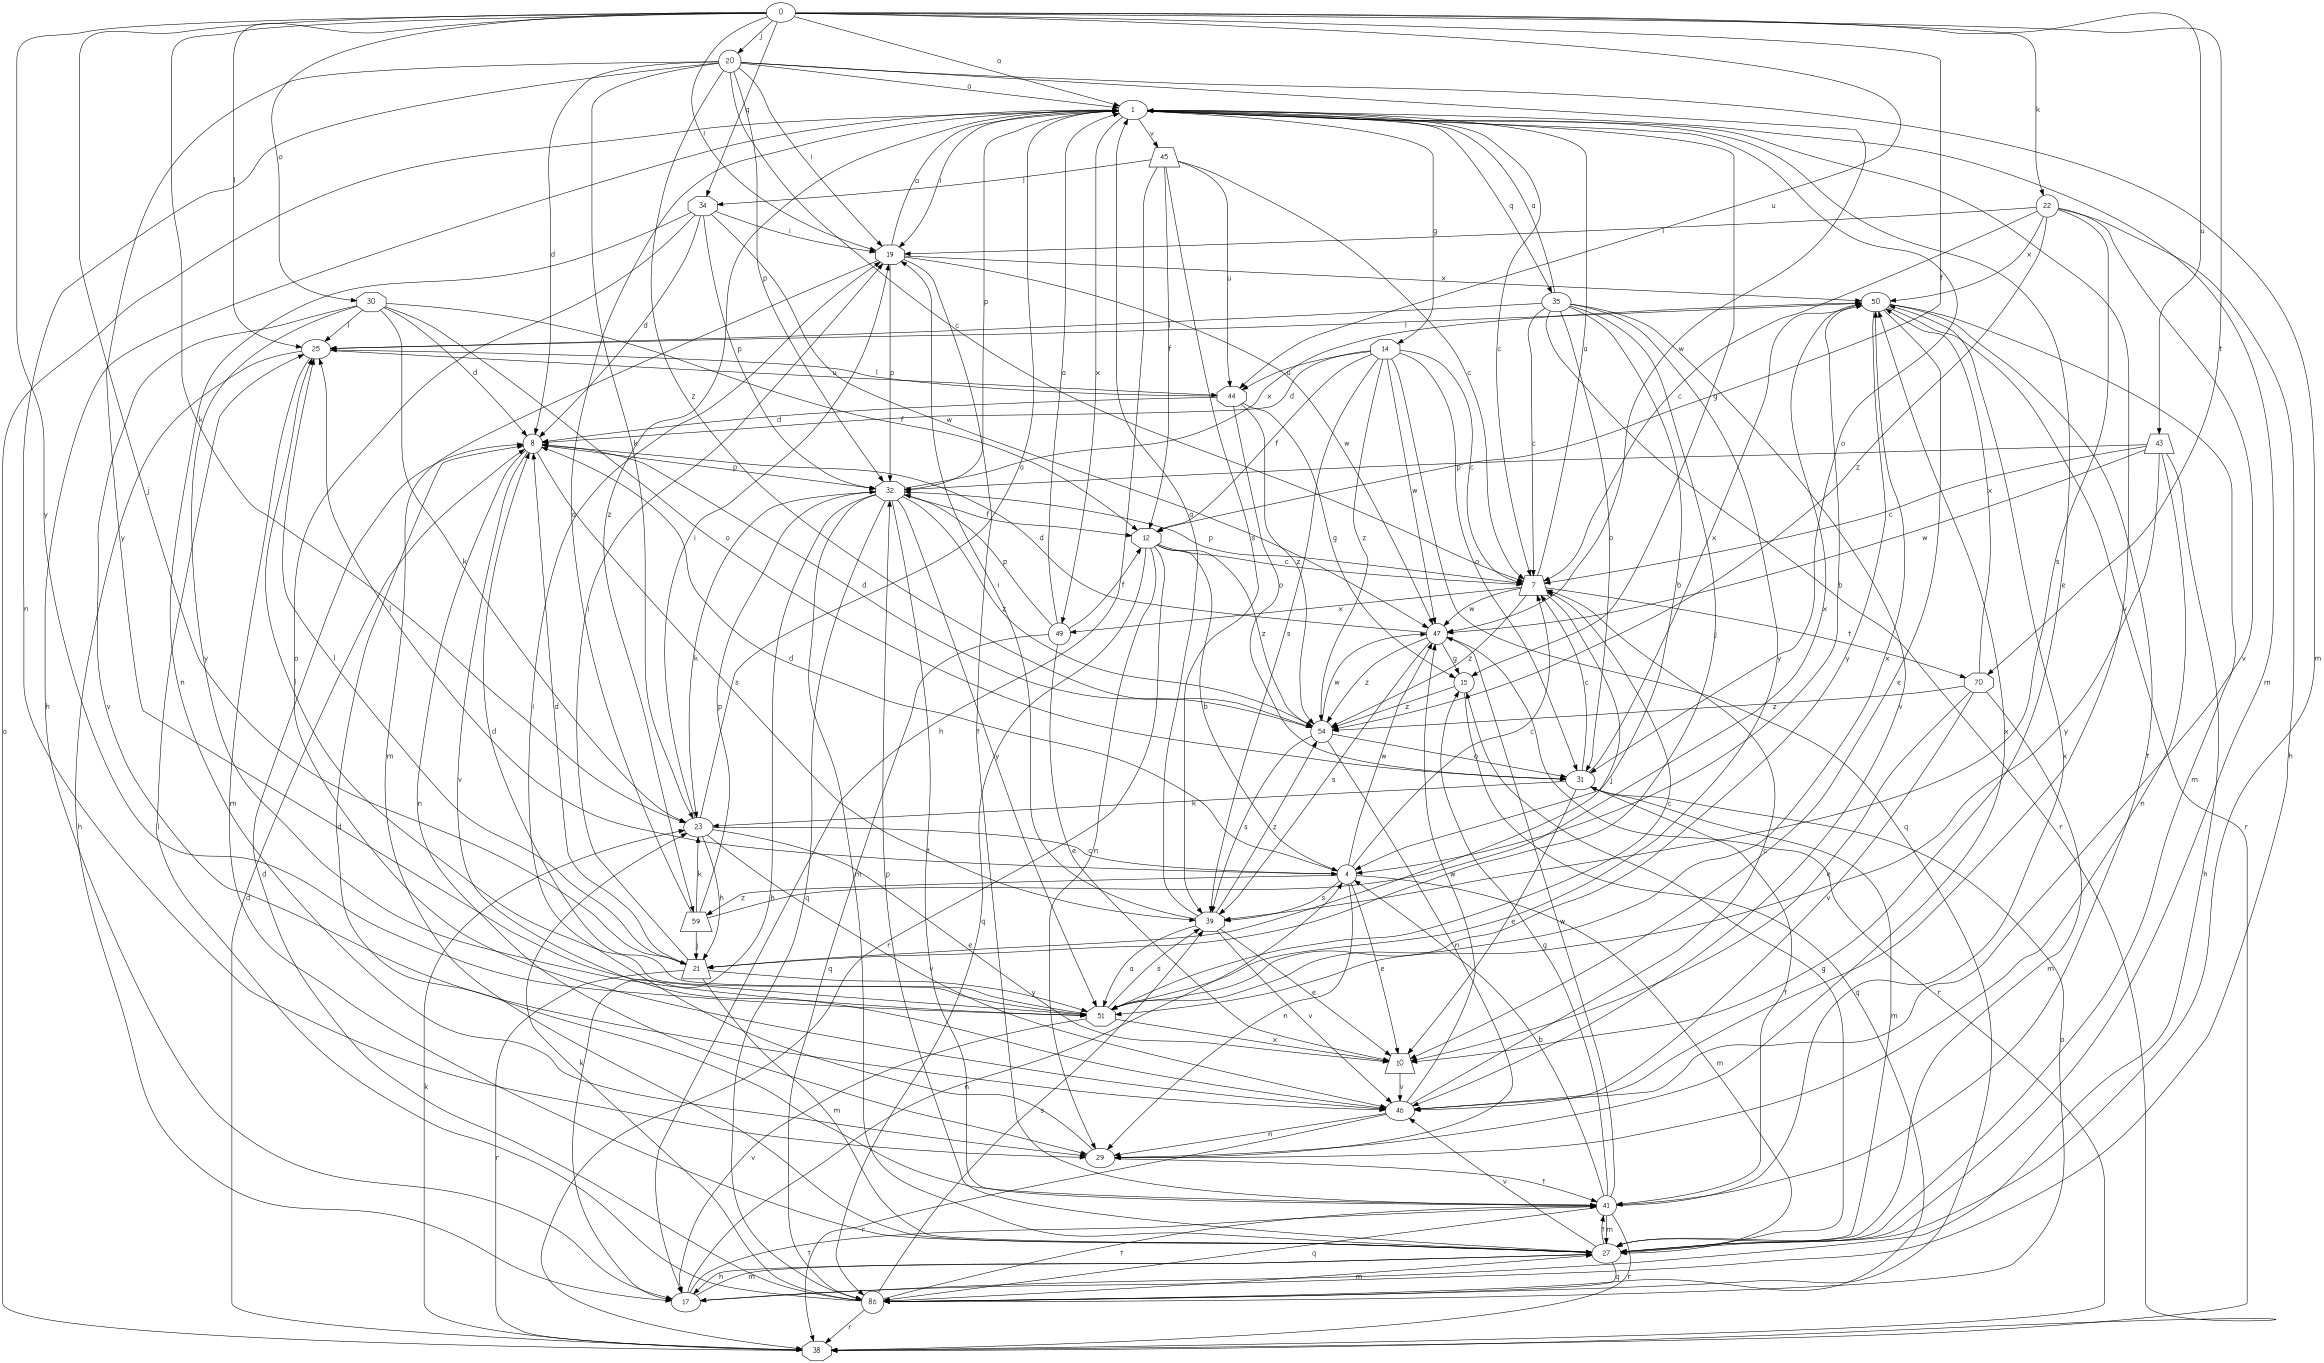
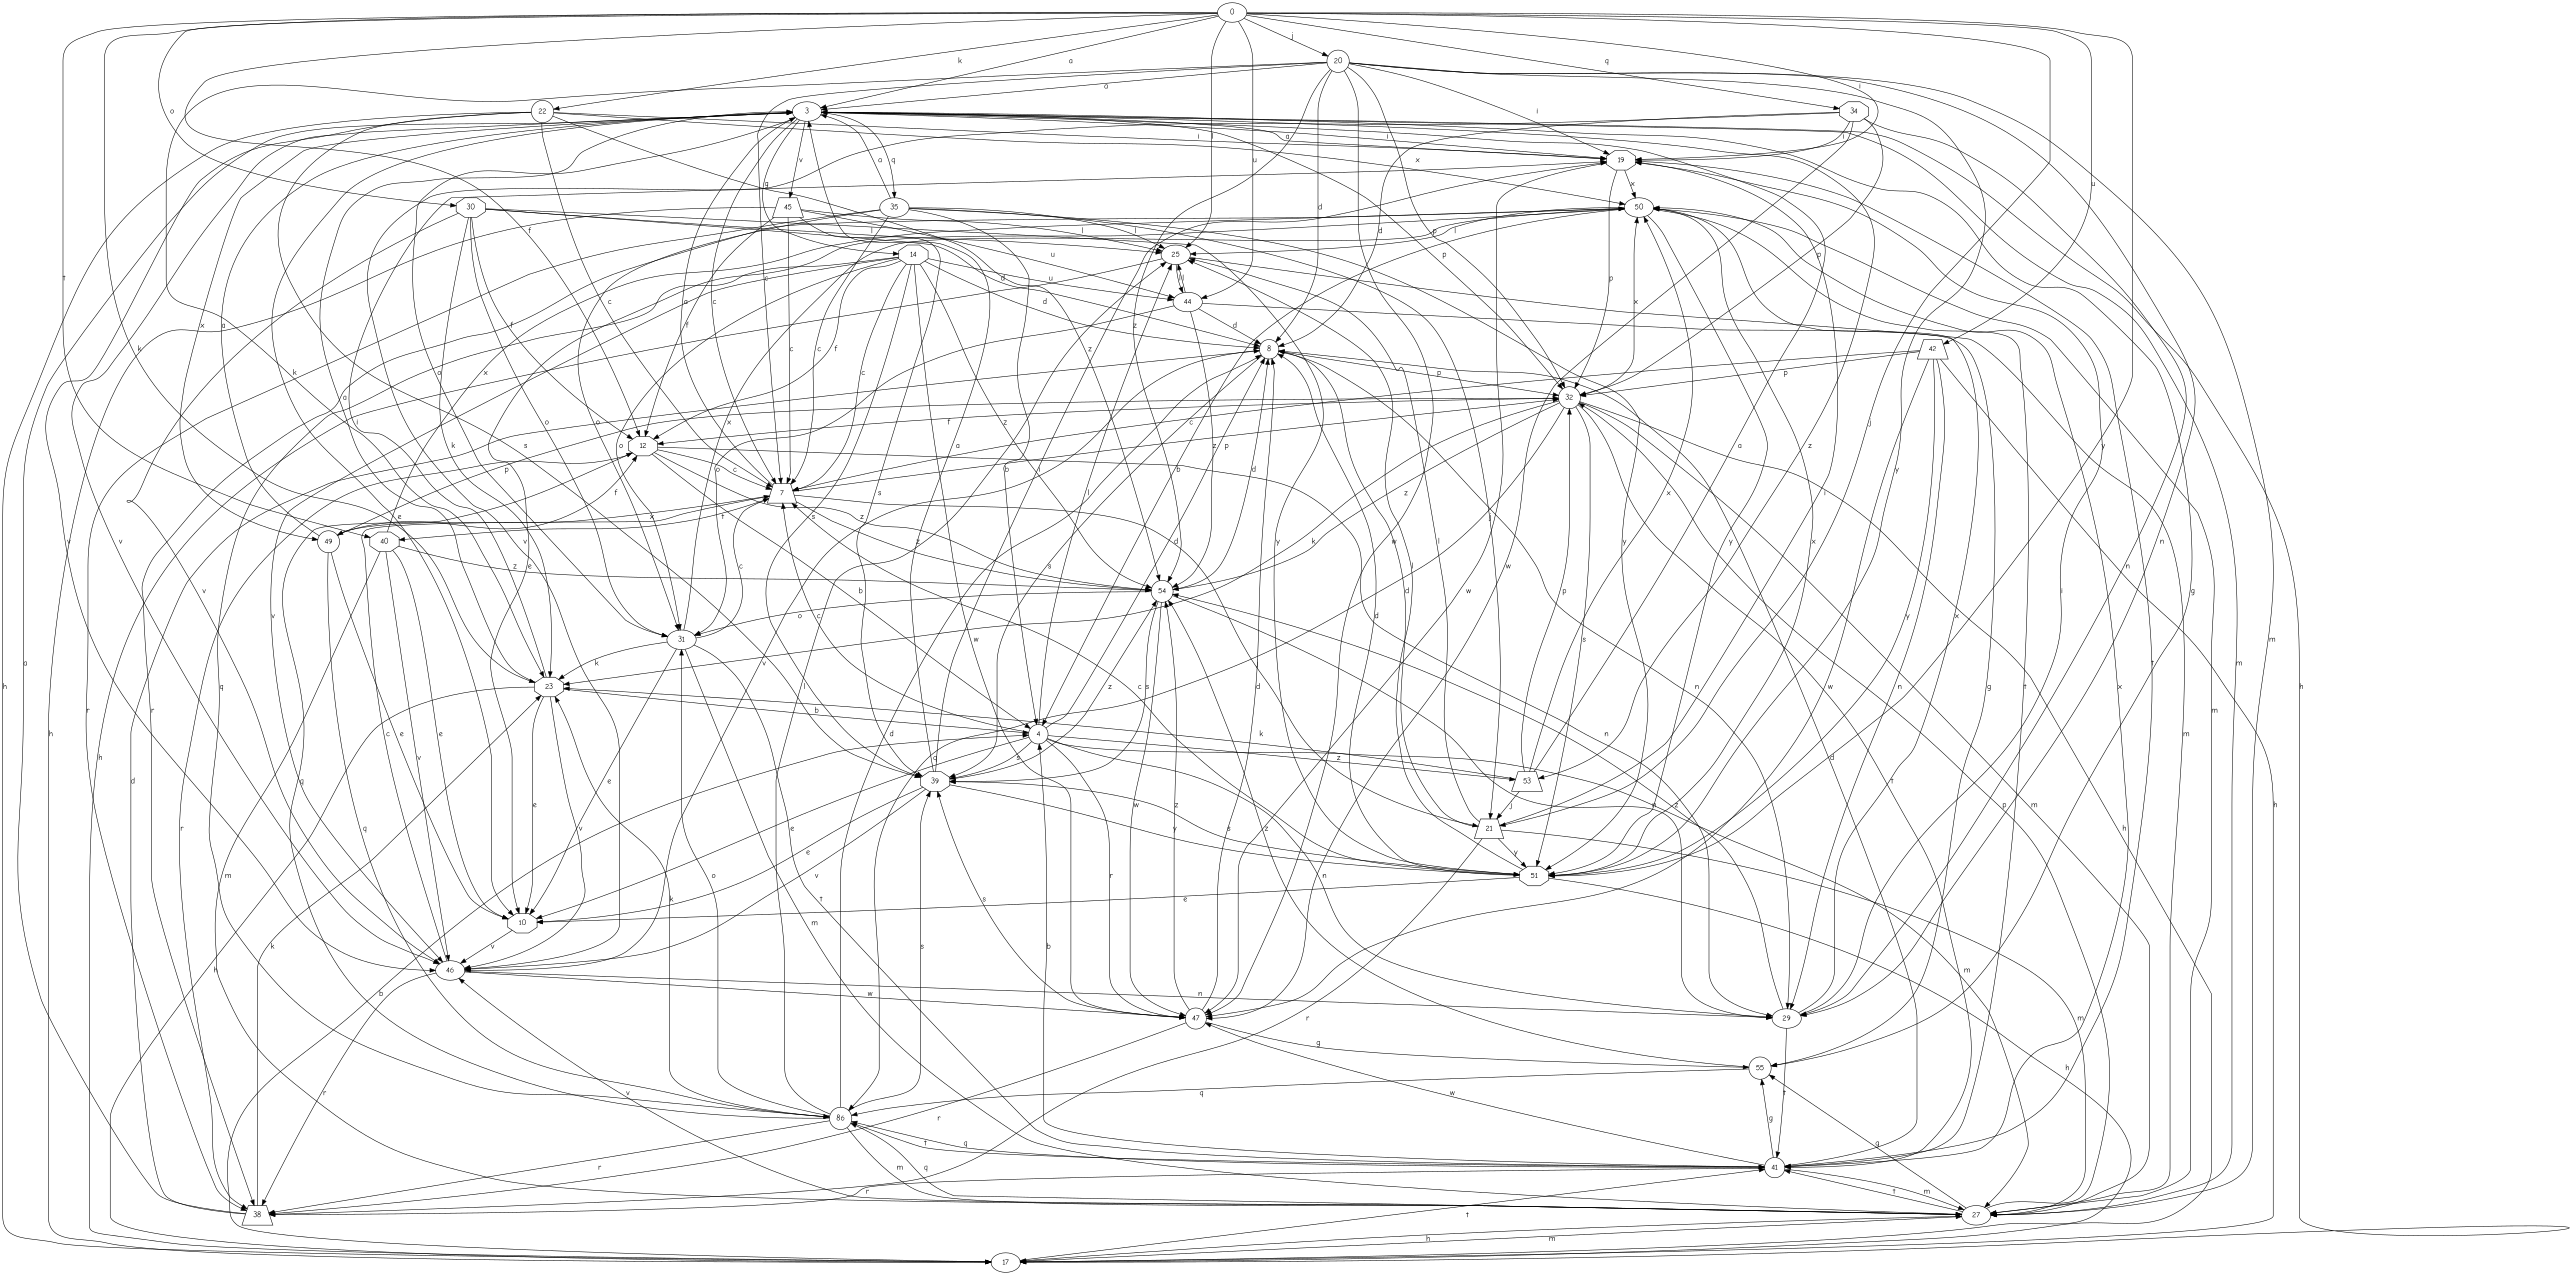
node "1": label "1" -> "3"
edge "45" -> "34": now "45" -> "25"
edge "25" -> "44": label "u" -> "l"
node "44": shape octagon -> ellipse
node "43": label "43" -> "42"
node "32": shape octagon -> circle
edge "7" -> "47": removed, label "w"
edge "34" -> "46": label "o" -> "v"
node "15": label "15" -> "55"
node "70": label "70" -> "40"
edge "29" -> "54": added, label "z"
edge "35" -> "46": now "14" -> "46"
edge "32" -> "51": label "y" -> "s"
edge "4" -> "47": label "w" -> "r"
node "23": shape ellipse -> octagon
edge "23" -> "4": label "c" -> "b"
edge "23" -> "21": now "23" -> "17"
edge "12" -> "86": reversed
node "59": label "59" -> "53"
edge "39" -> "51": label "a" -> "y"
edge "19" -> "27": removed, label "m"
edge "51" -> "10": label "x" -> "e"
node "10": shape trapezium -> octagon
edge "17" -> "4": label "n" -> "b"
edge "51" -> "17": label "v" -> "h"
node "38": shape octagon -> trapezium
